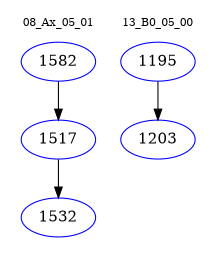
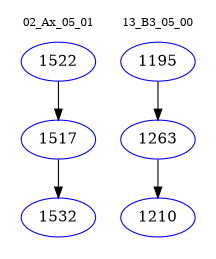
cluster "08_Ax_05_01": label "08_Ax_05_01" -> "02_Ax_05_01"
cluster "13_B0_05_00": label "13_B0_05_00" -> "13_B3_05_00"
node "1582": label "1582" -> "1522"
node "1203": label "1203" -> "1263"
node "1210": added
